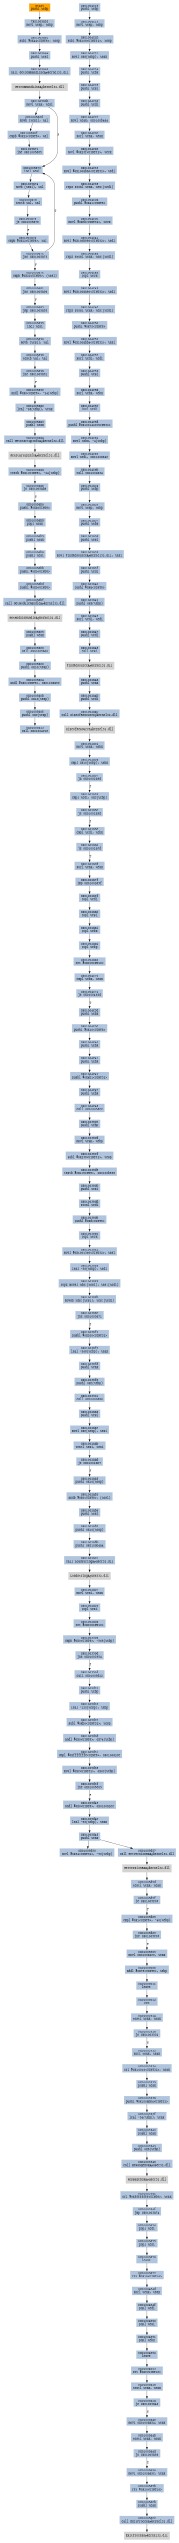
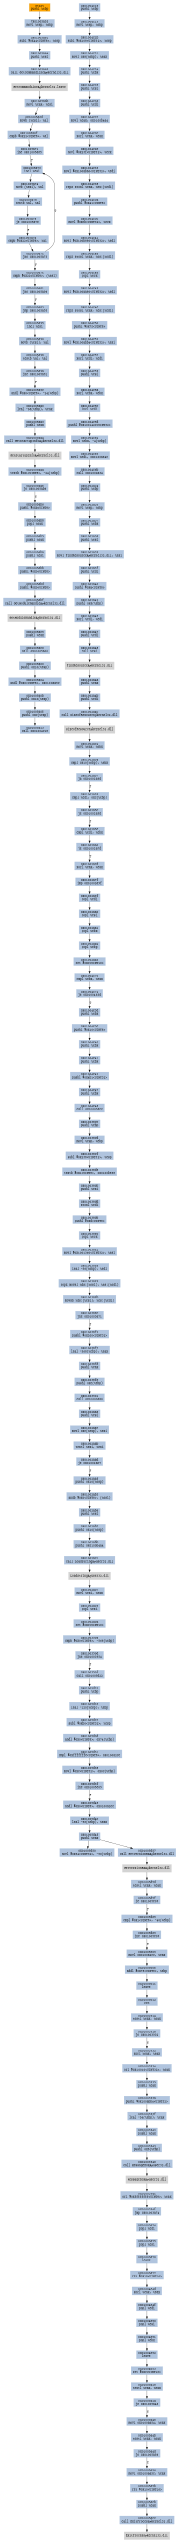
node "GetCommandLineA@kernel32.dll": label "GetCommandLineA@kernel32.dll" -> "GetCommandLineA@kernel32.leave"
edge "0x01005a6b movl %eax, %esi" -> "0x01005a73 incl %esi": now "0x01005a71 jne 0x01005a85" -> "0x01005a73 incl %esi"
